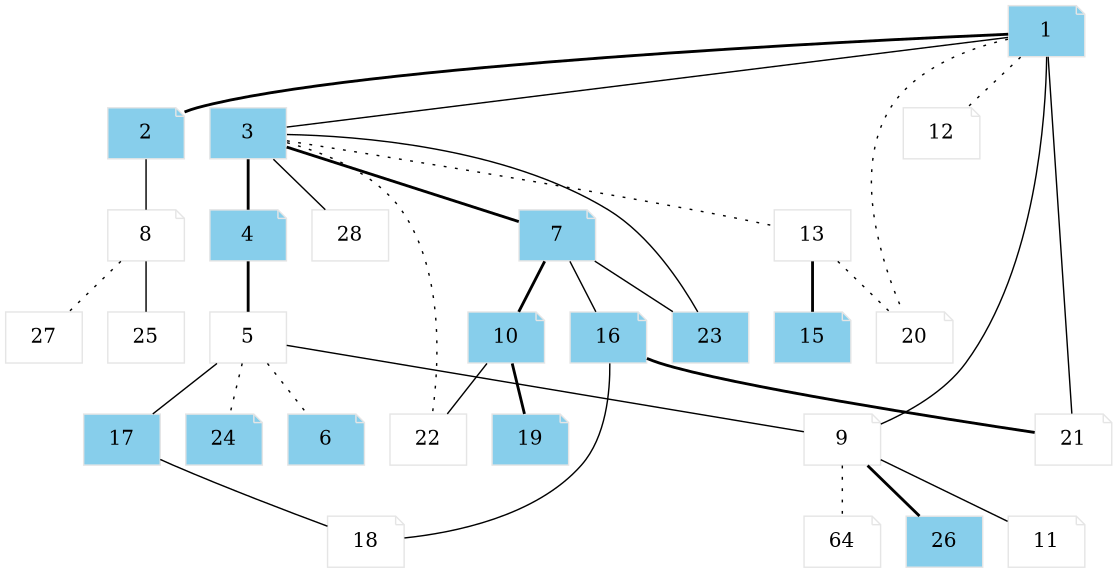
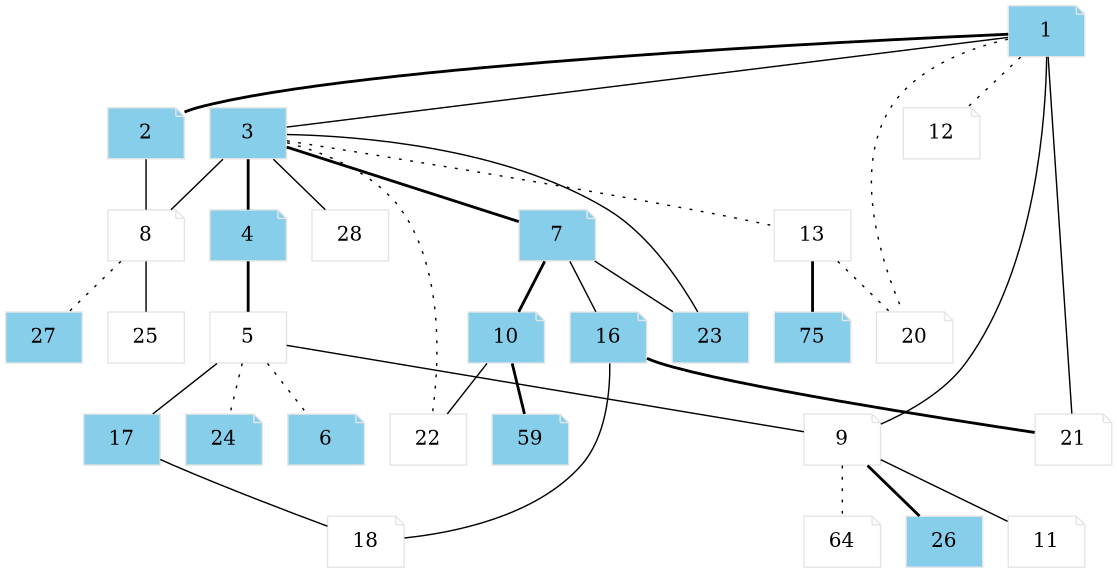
edge "3" -- "8": added
node "27": fillcolor white -> skyblue
node "15": label "15" -> "75"
node "19": label "19" -> "59"
